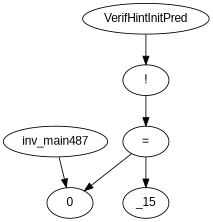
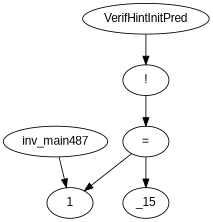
node "0": label "0" -> "1"
